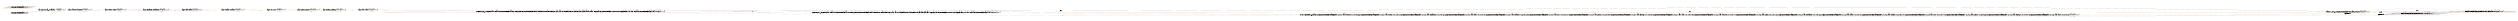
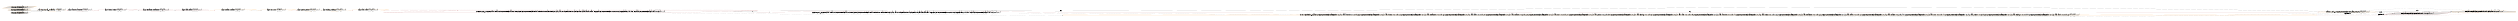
node "testGroupByWithRebucketRename['0', '0', '1']": added
